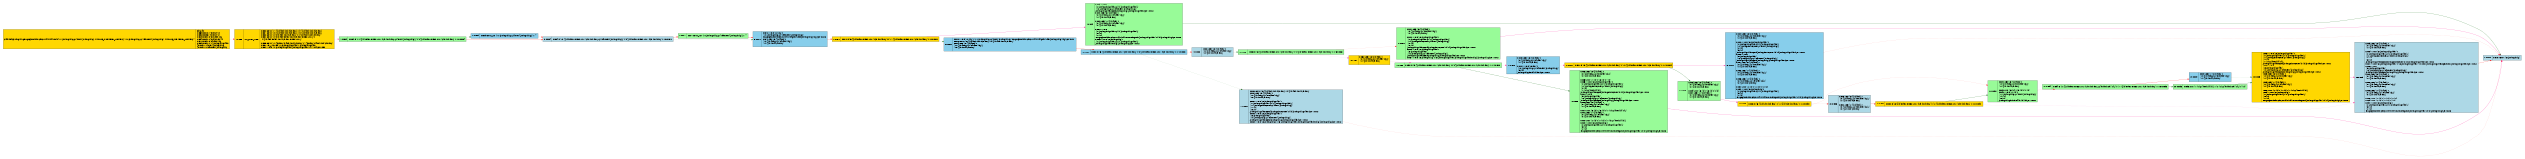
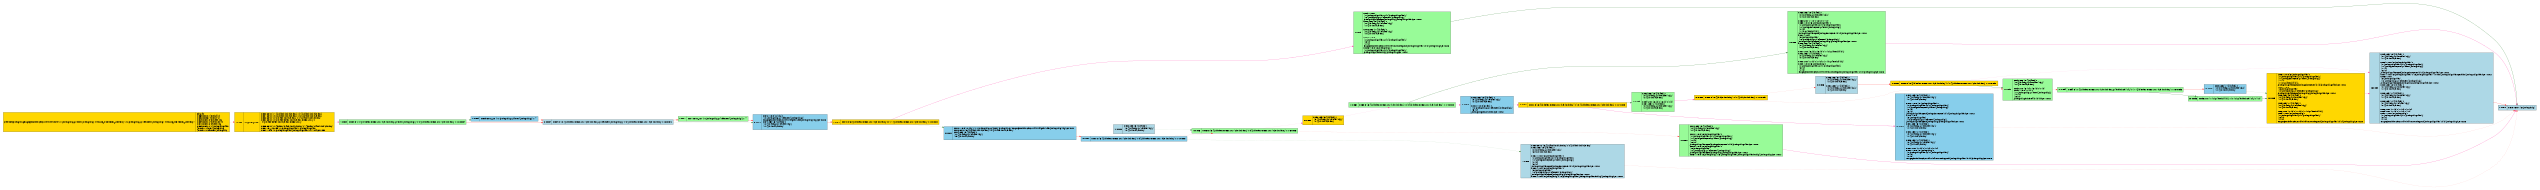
edge "10: 0x0031" -> "12: 0x0043": now "10: 0x0031" -> "13: 0x0045"
node "20: 0x0078": text "0x007e: INVOKE" -> "0x607e: INVOKE"
